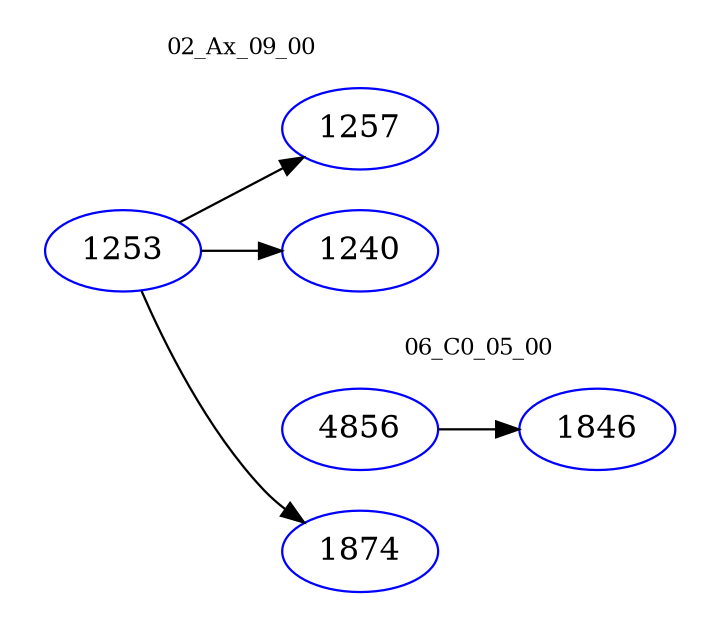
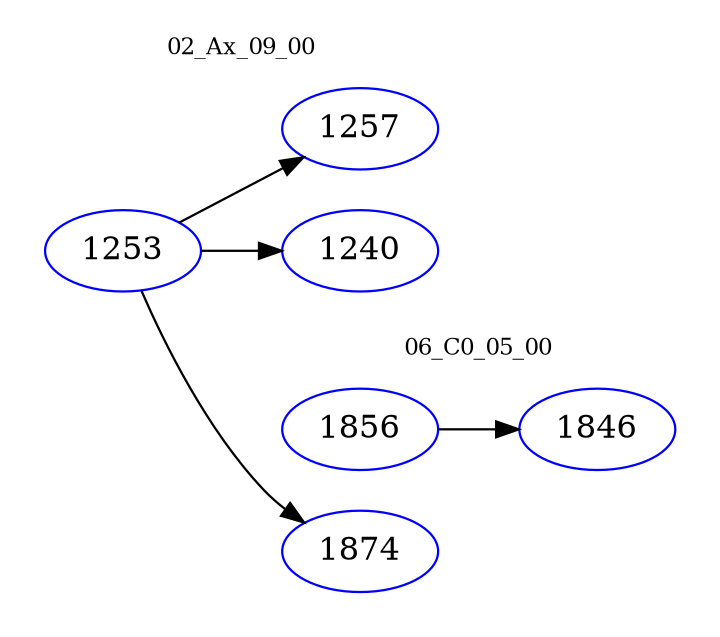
node "4856": label "4856" -> "1856"
